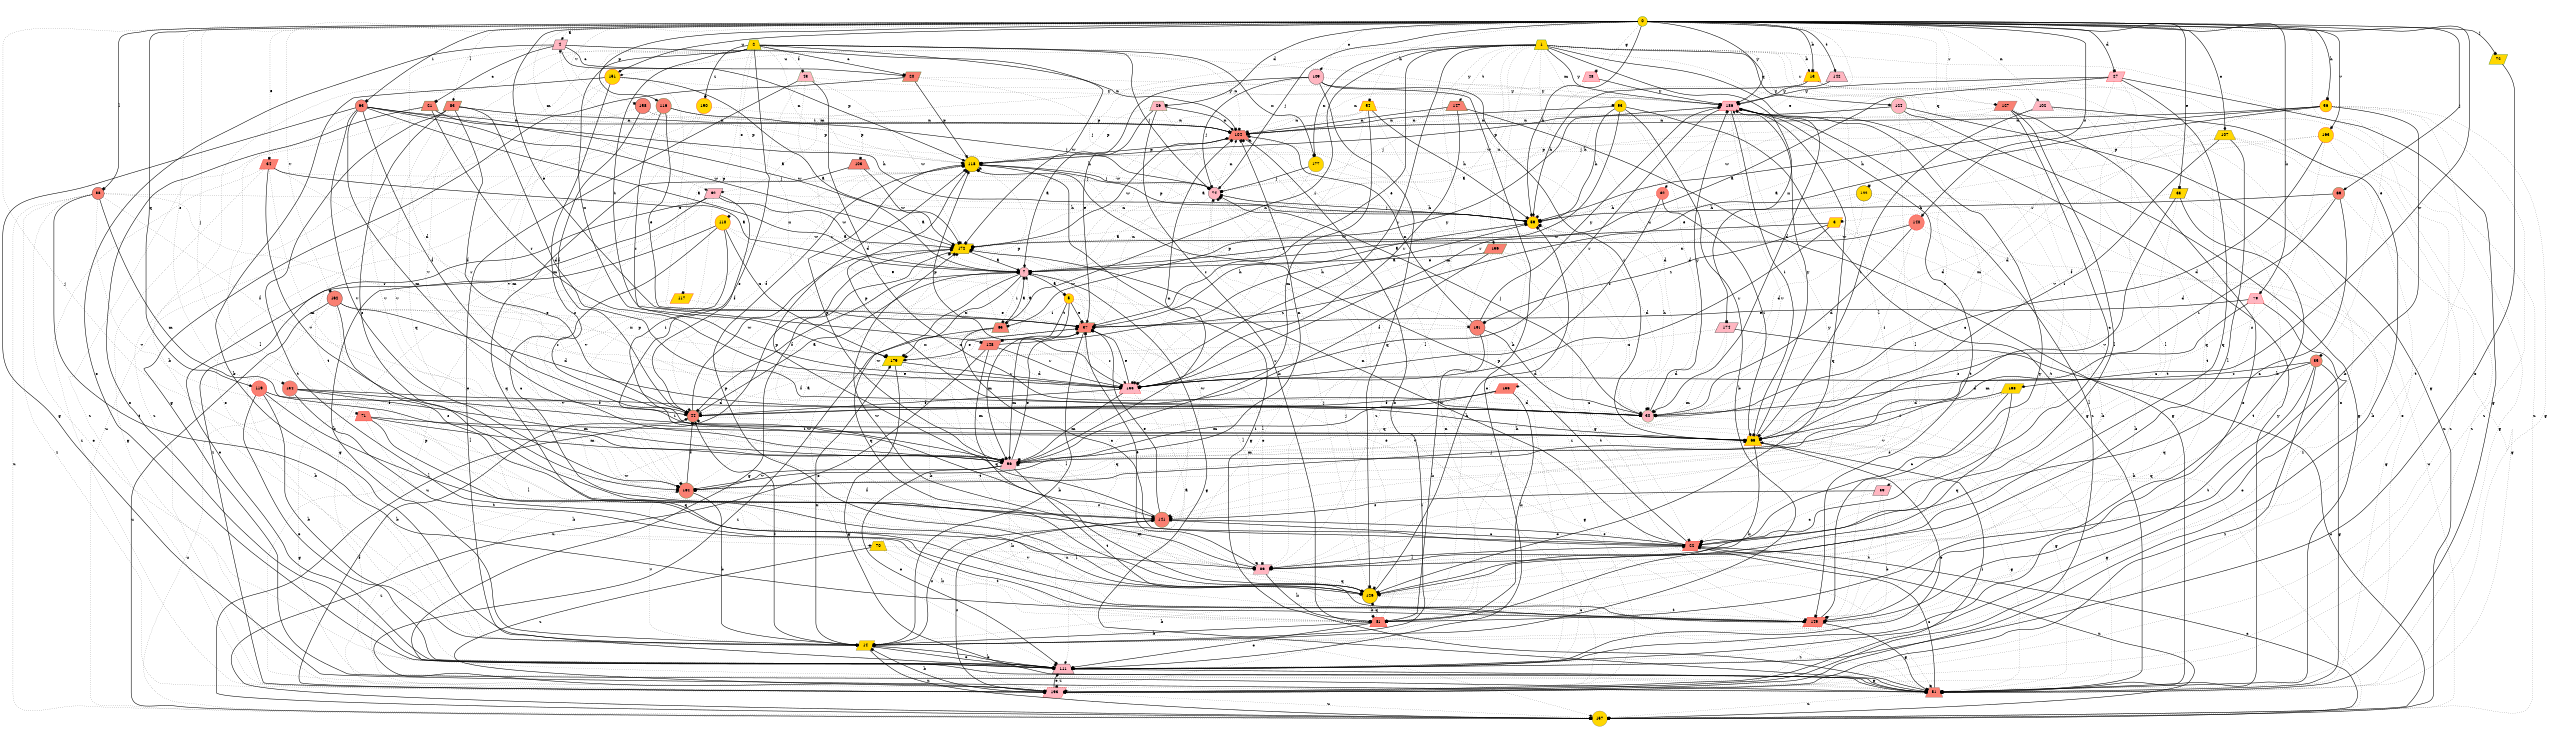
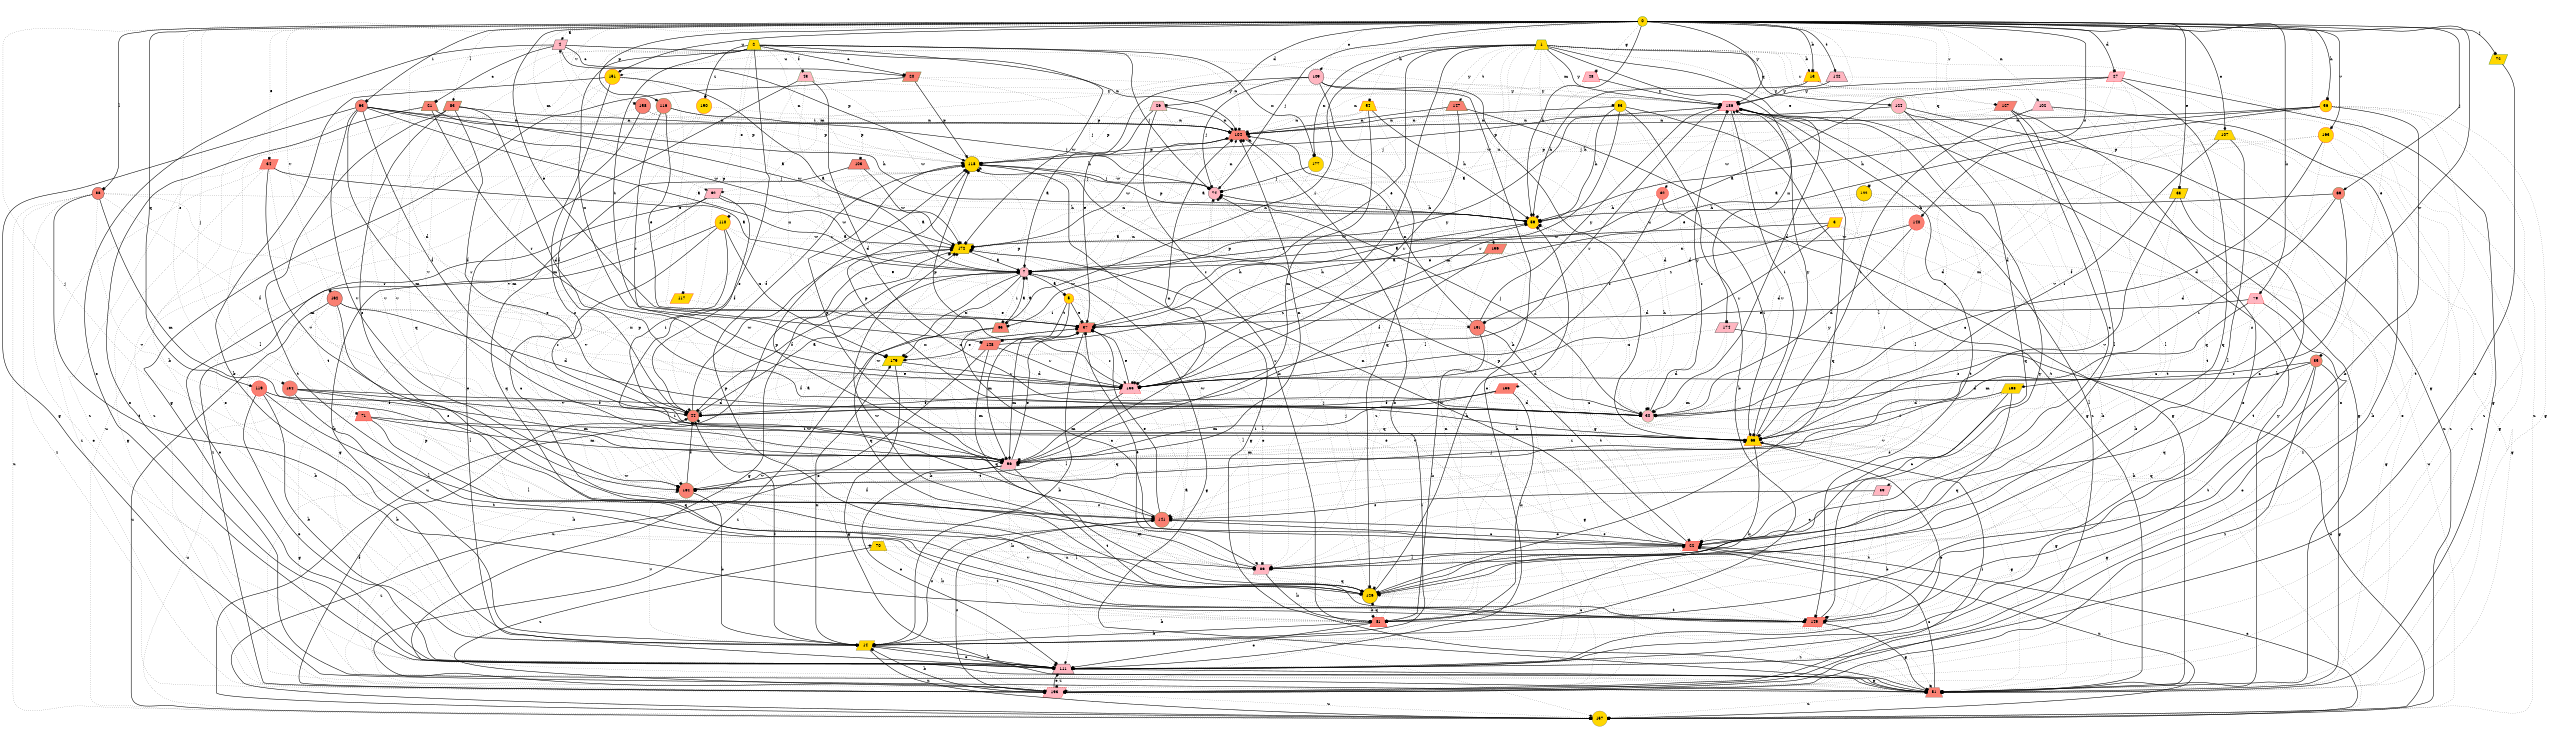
edge "33" -> "3": now "33" -> "133"
edge "124" -> "126": added, label "q"
